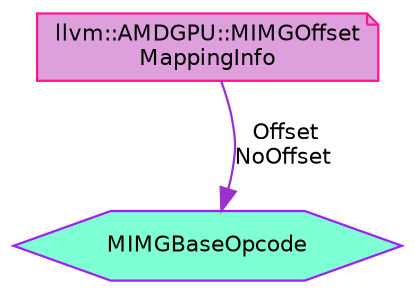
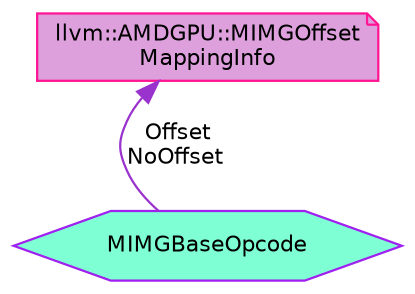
edge "llvm::AMDGPU::MIMGOffset MappingInfo" -> "MIMGBaseOpcode": reversed
